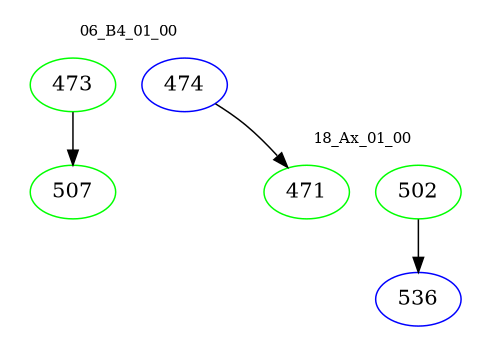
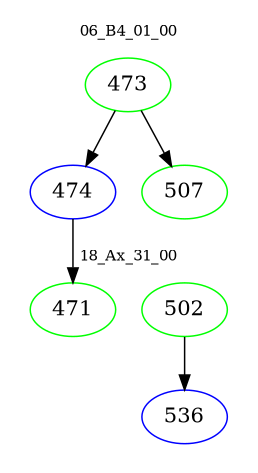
edge "473" -> "474": added
cluster "18_Ax_01_00": label "18_Ax_01_00" -> "18_Ax_31_00"
